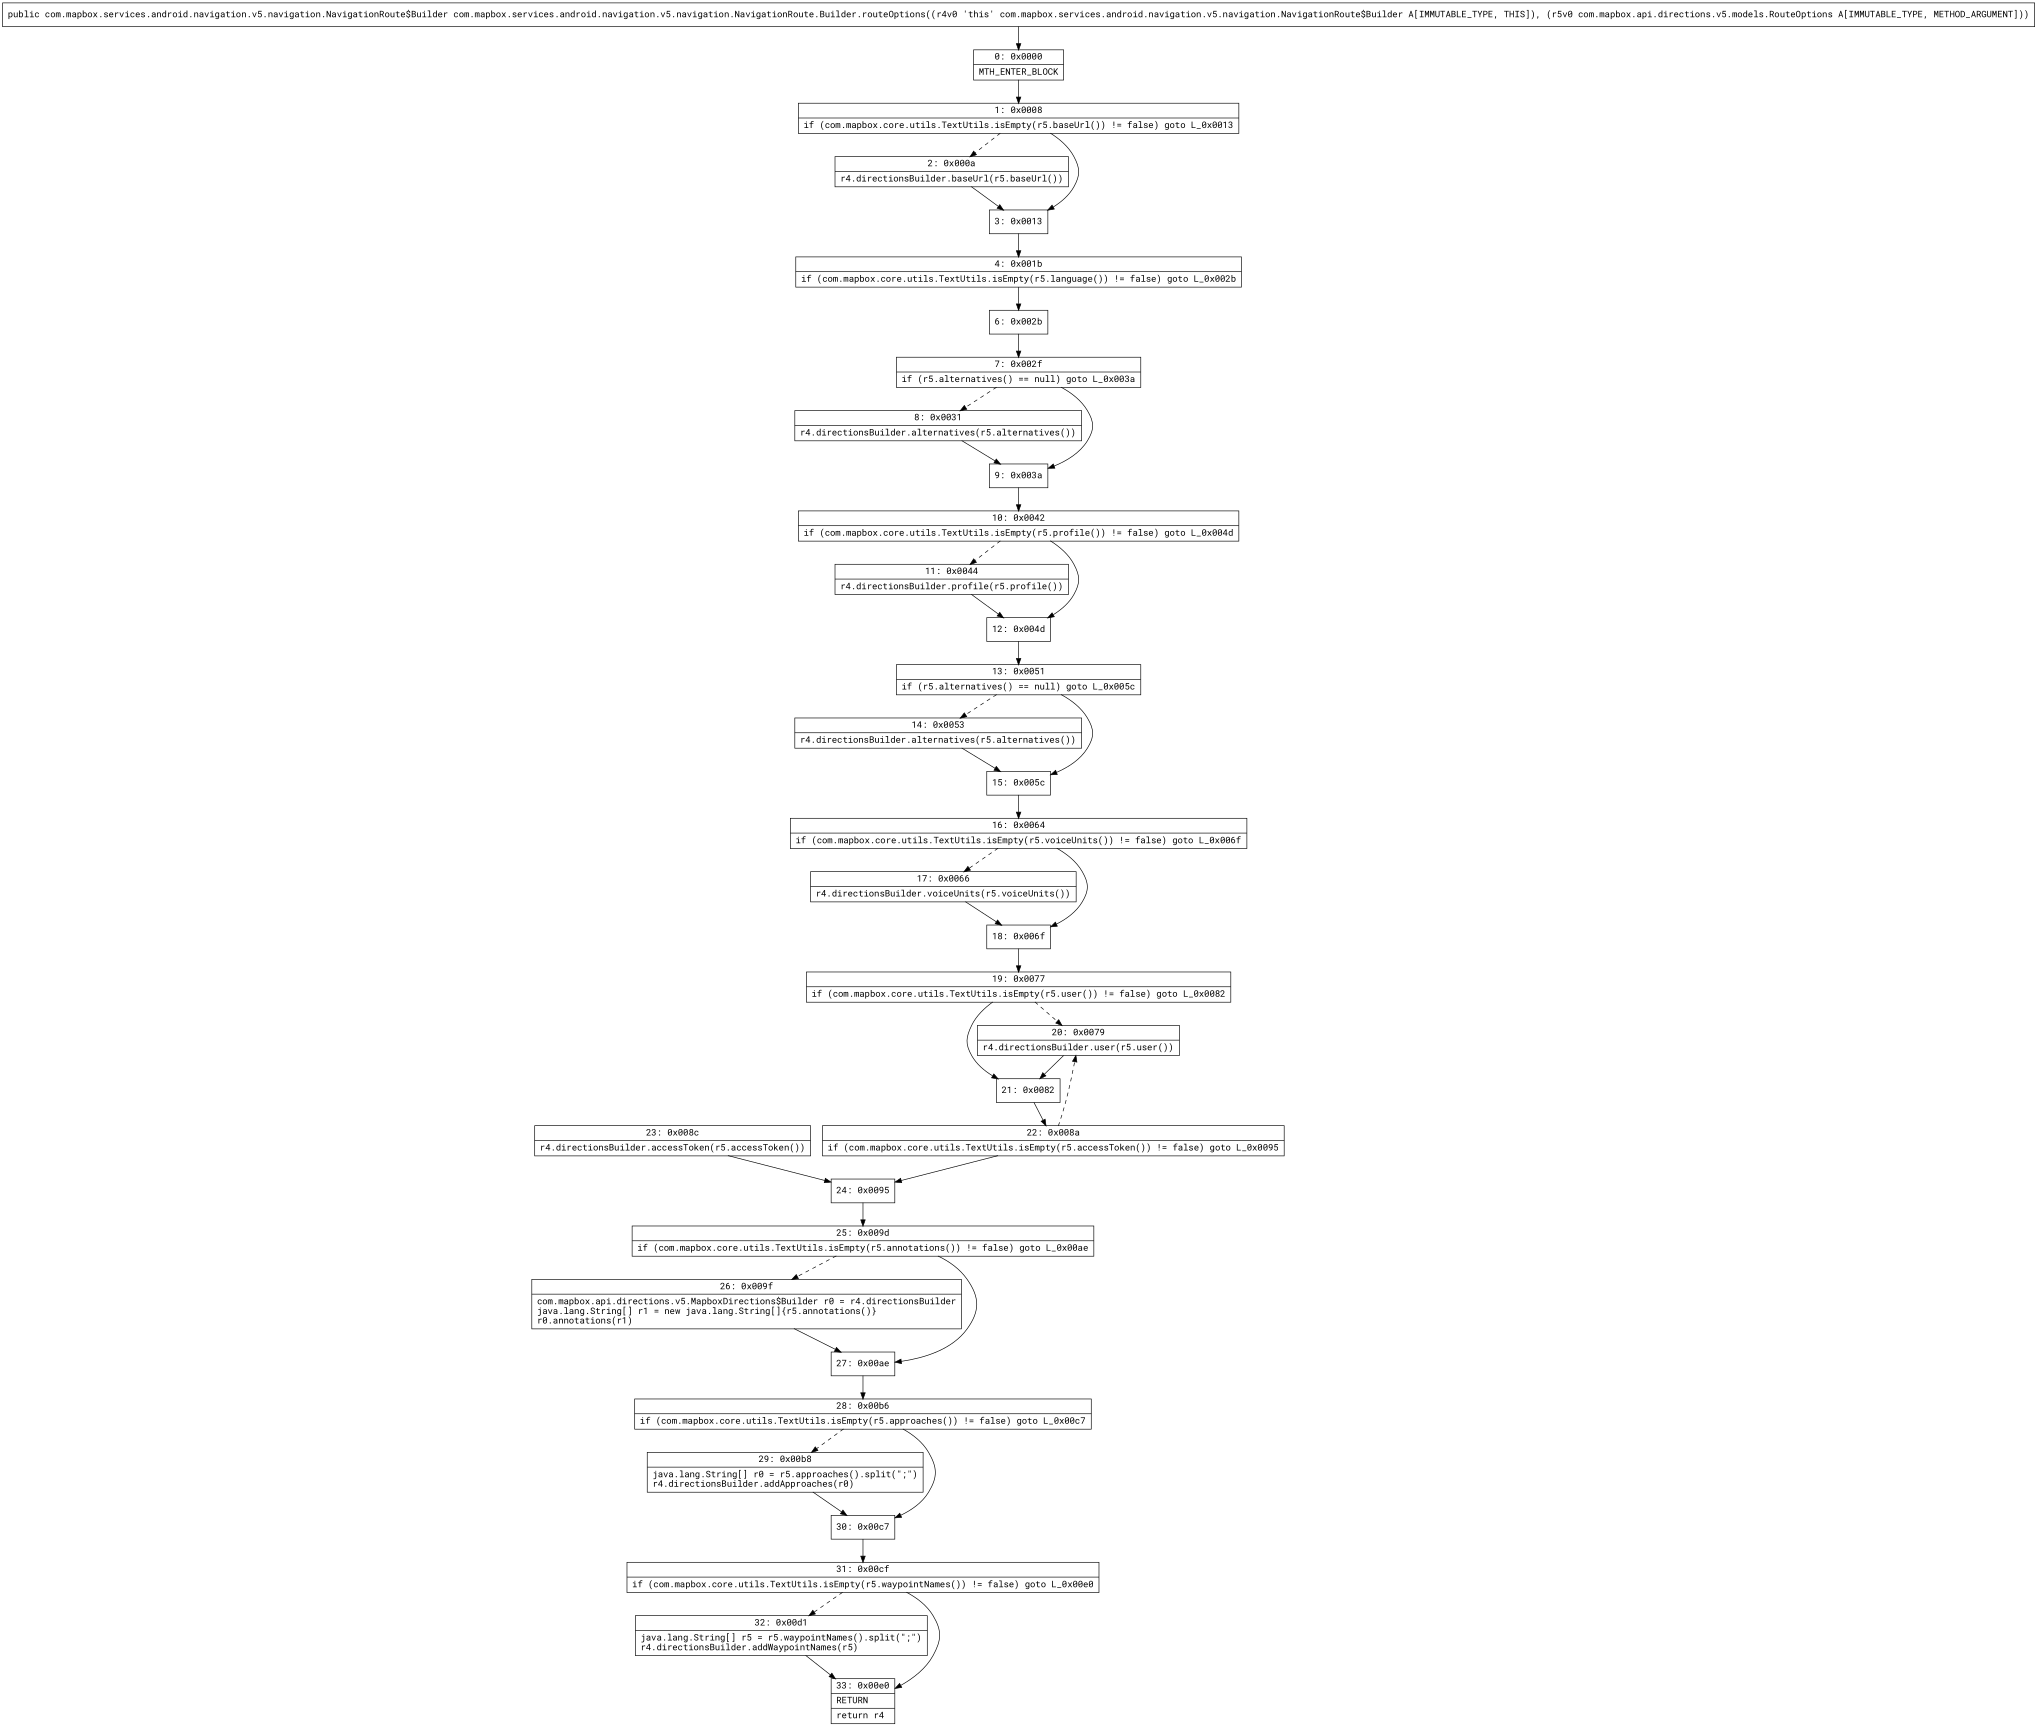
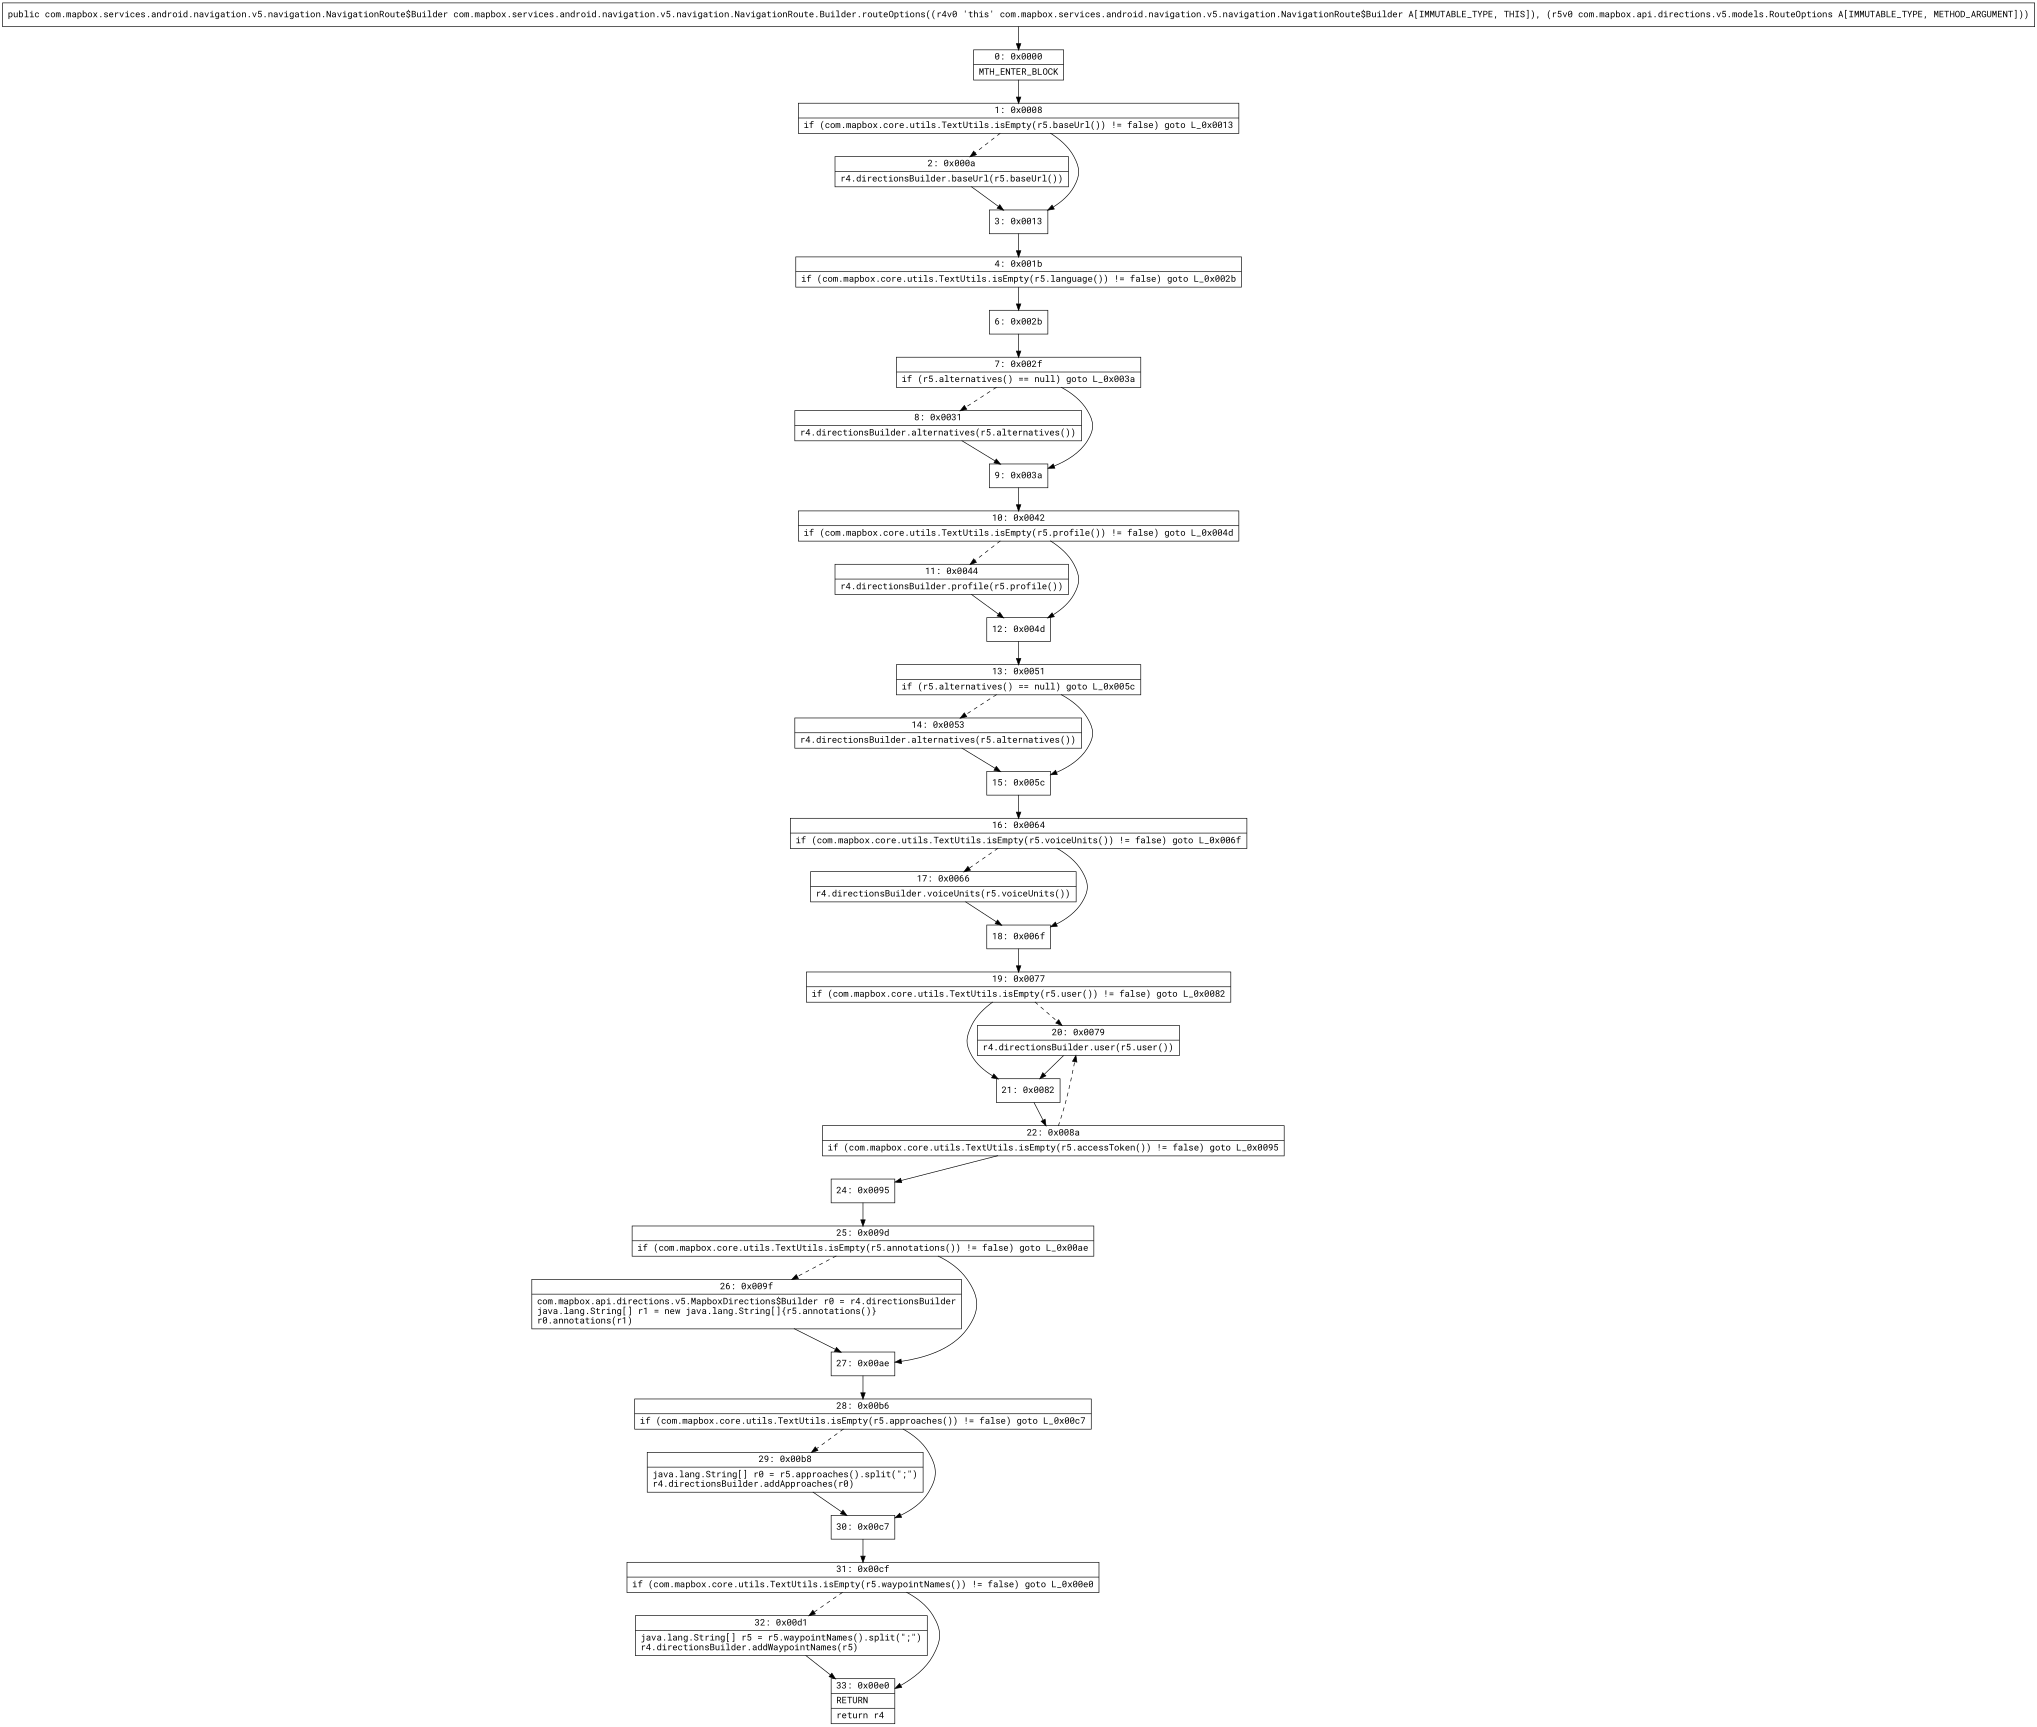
node "23: 0x008c": removed
